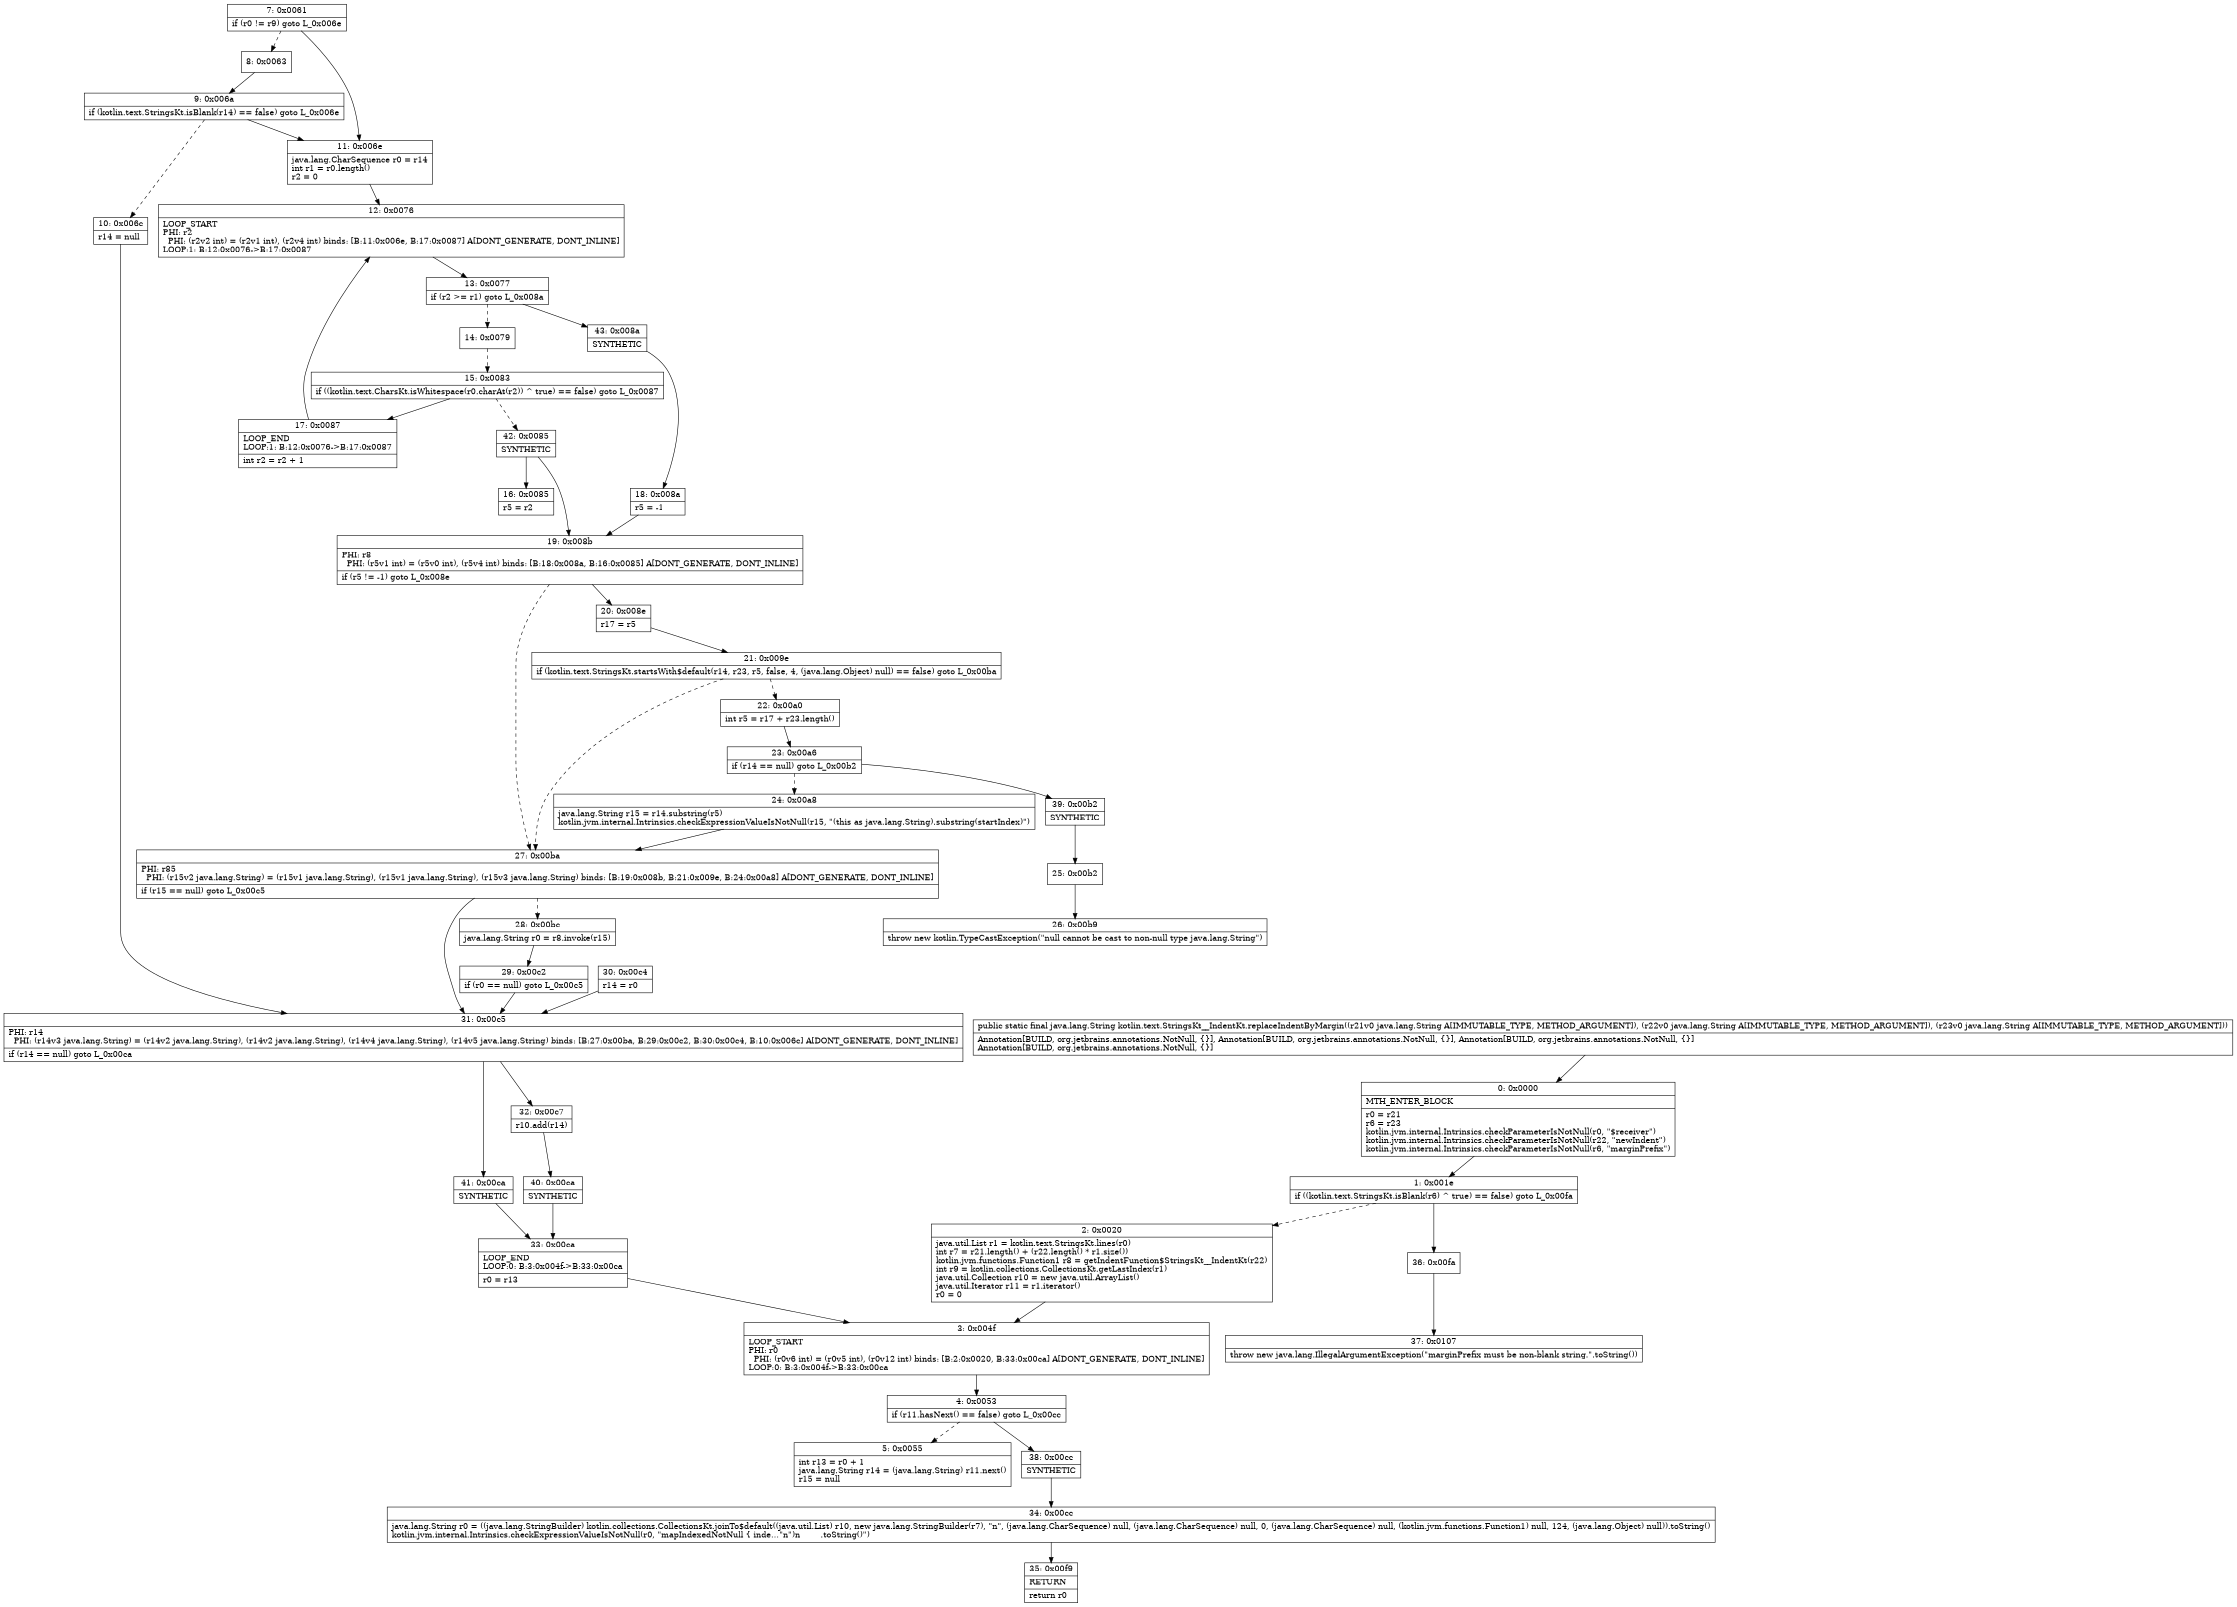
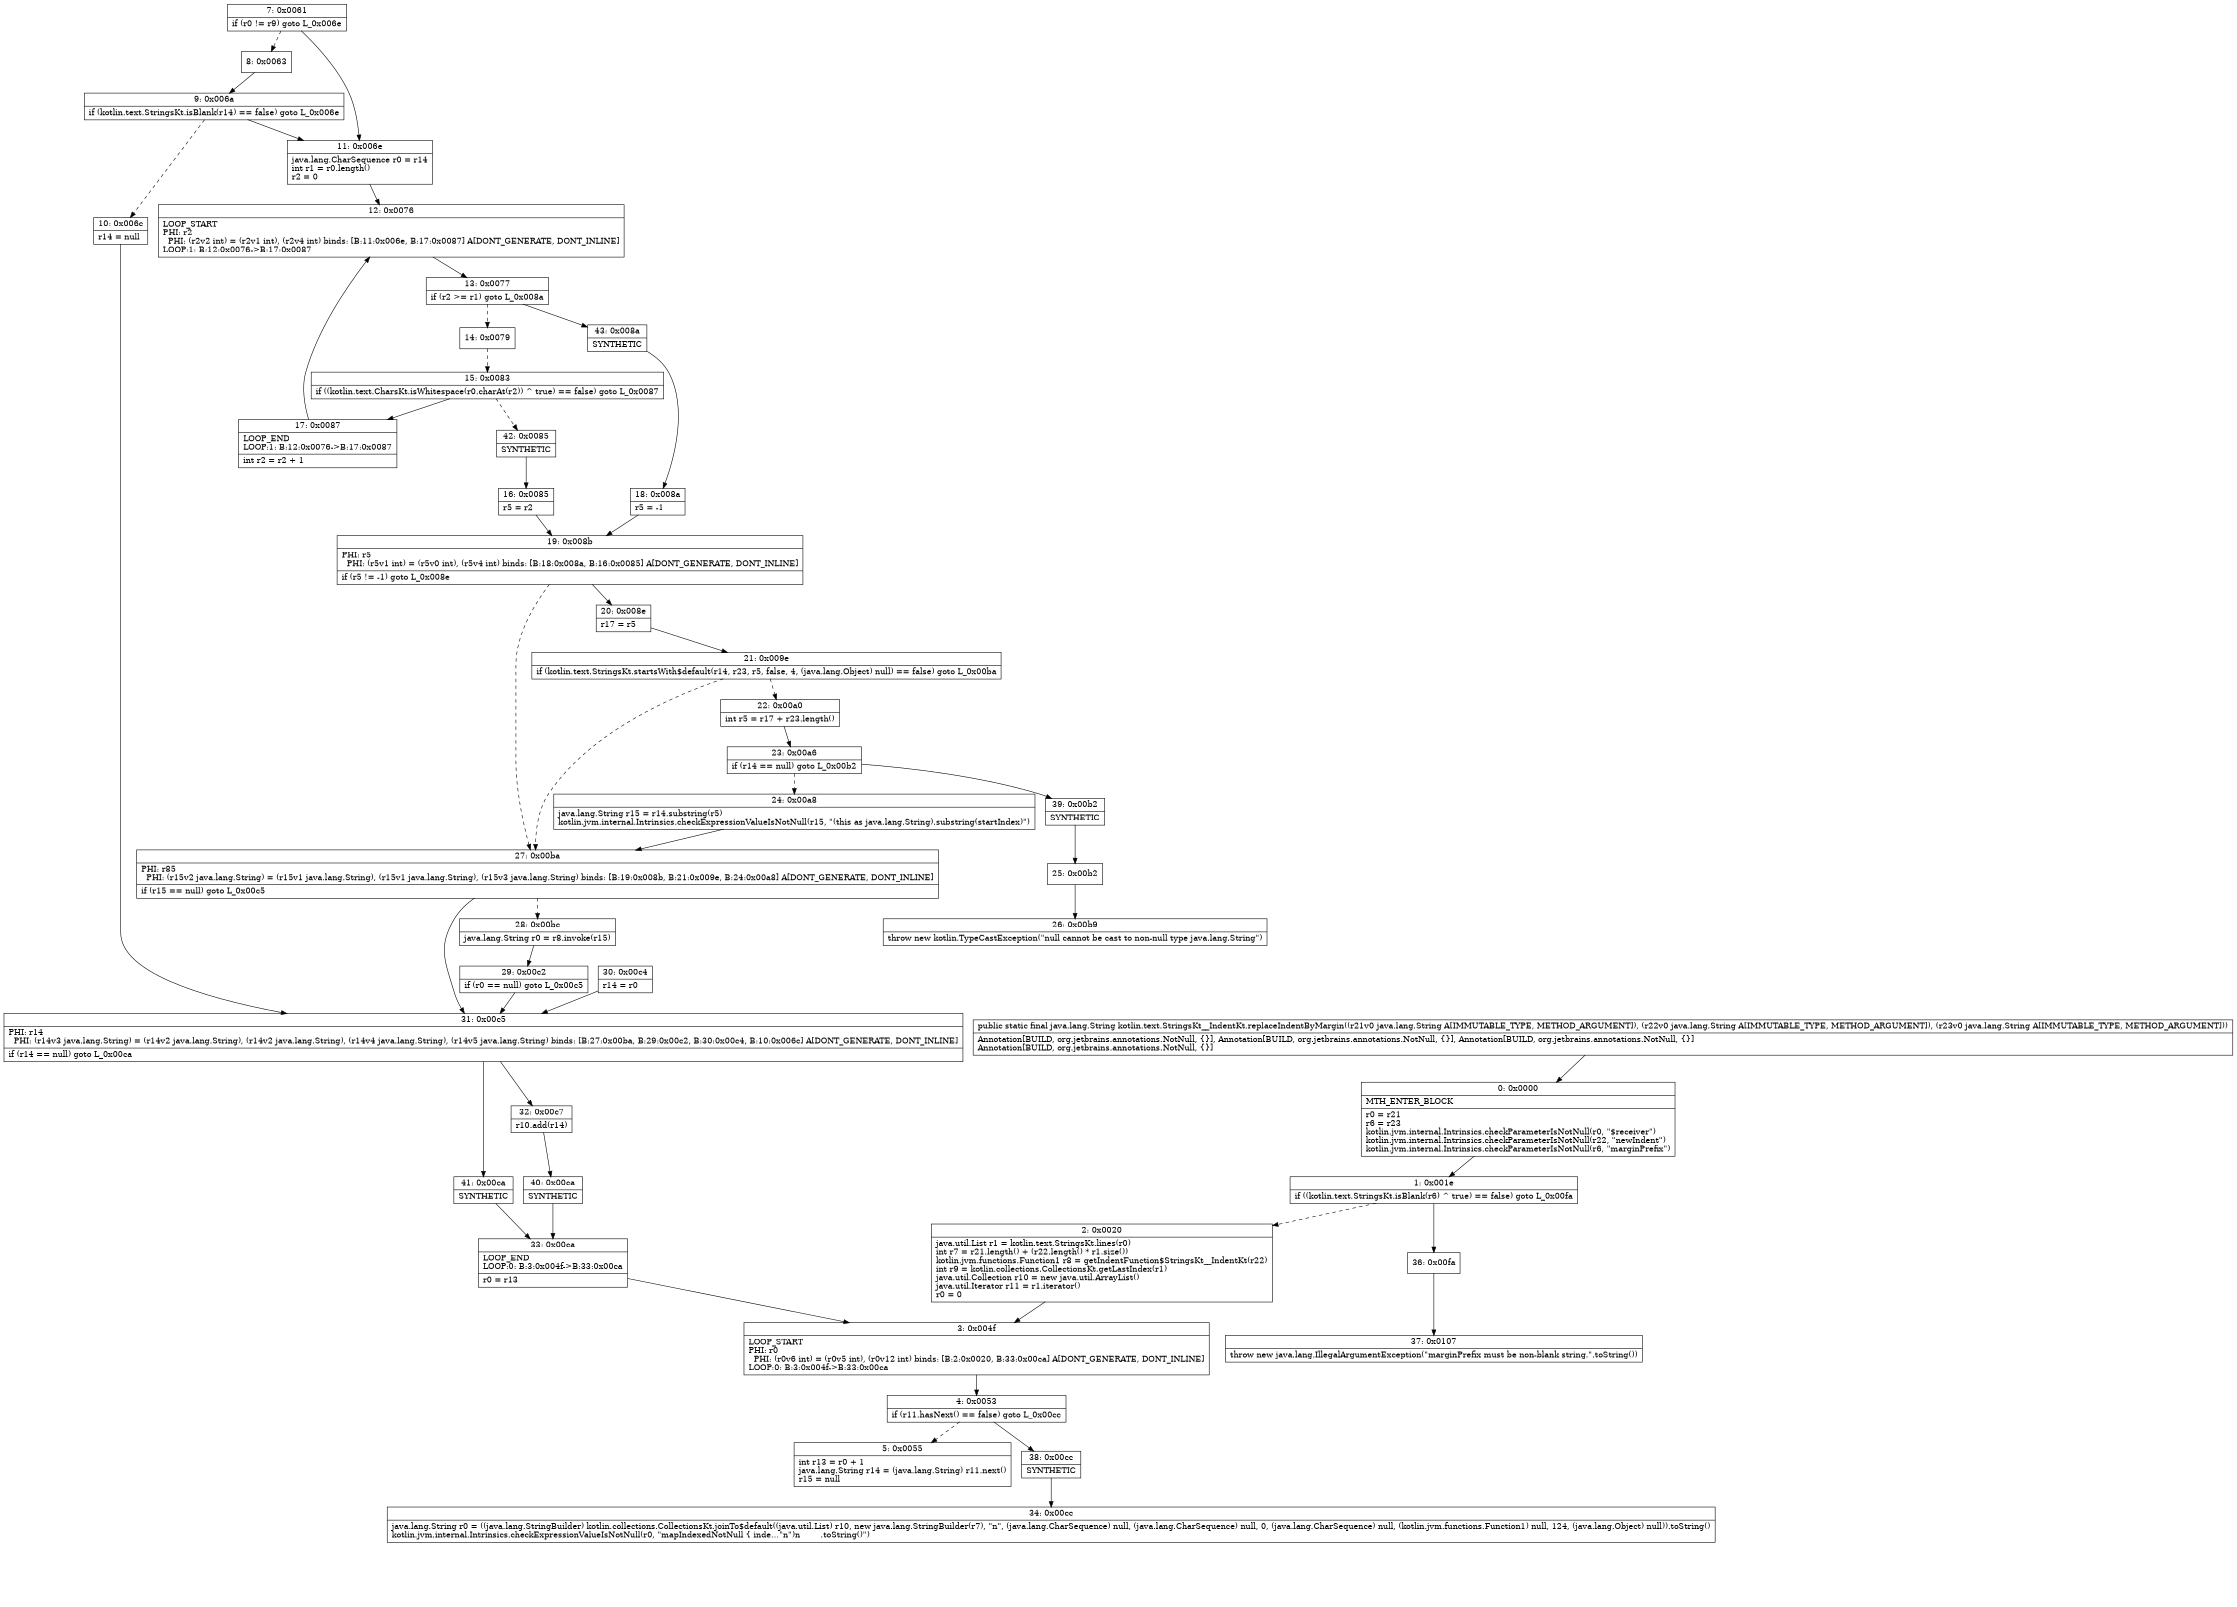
edge "42: 0x0085" -> "19: 0x008b": now "16: 0x0085" -> "19: 0x008b"
node "19: 0x008b": text "PHI: r8" -> "PHI: r5"
node "35: 0x00f9": removed
